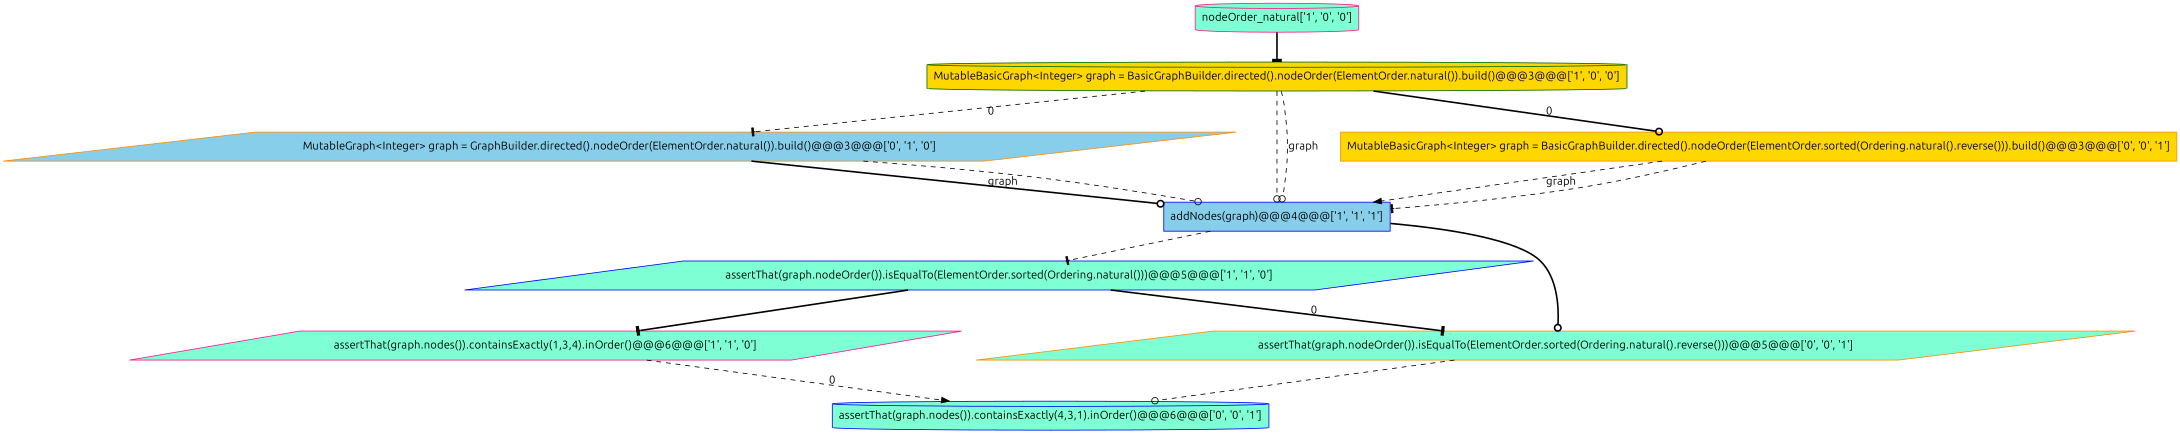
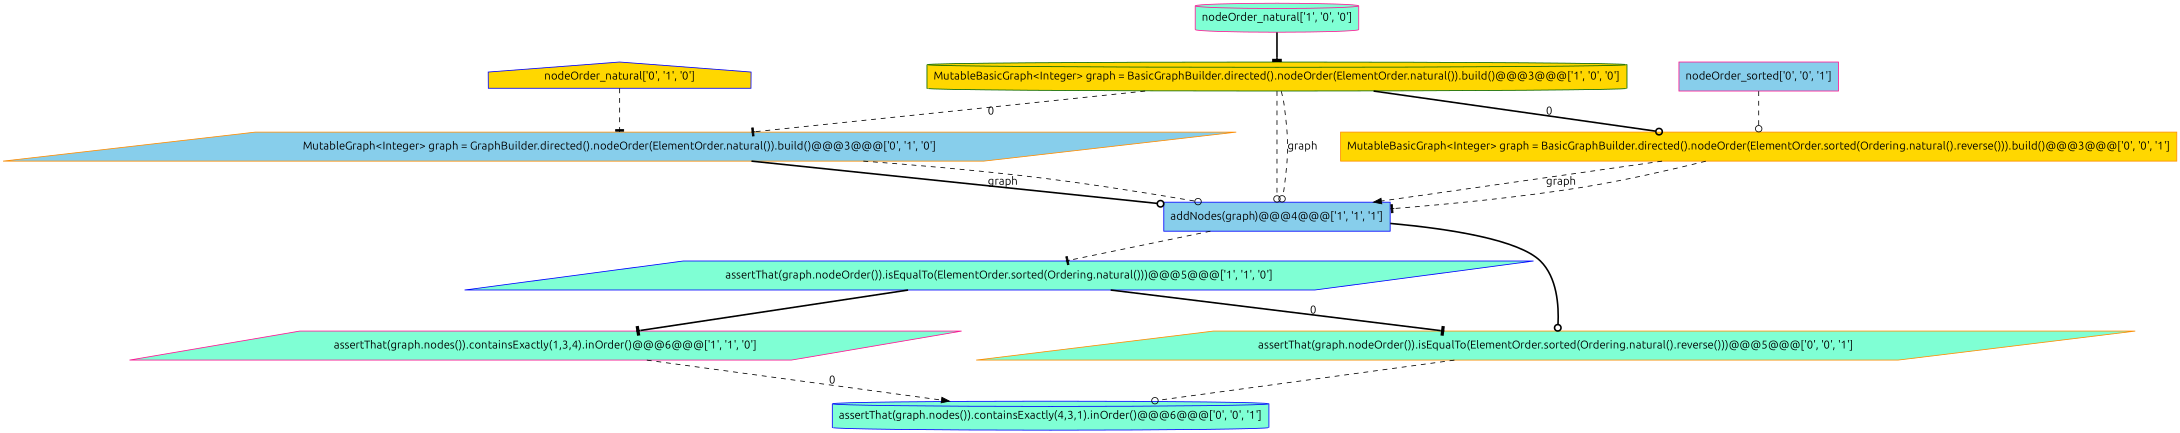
node "nodeOrder_natural['0', '1', '0']": added
node "nodeOrder_sorted['0', '0', '1']": added
